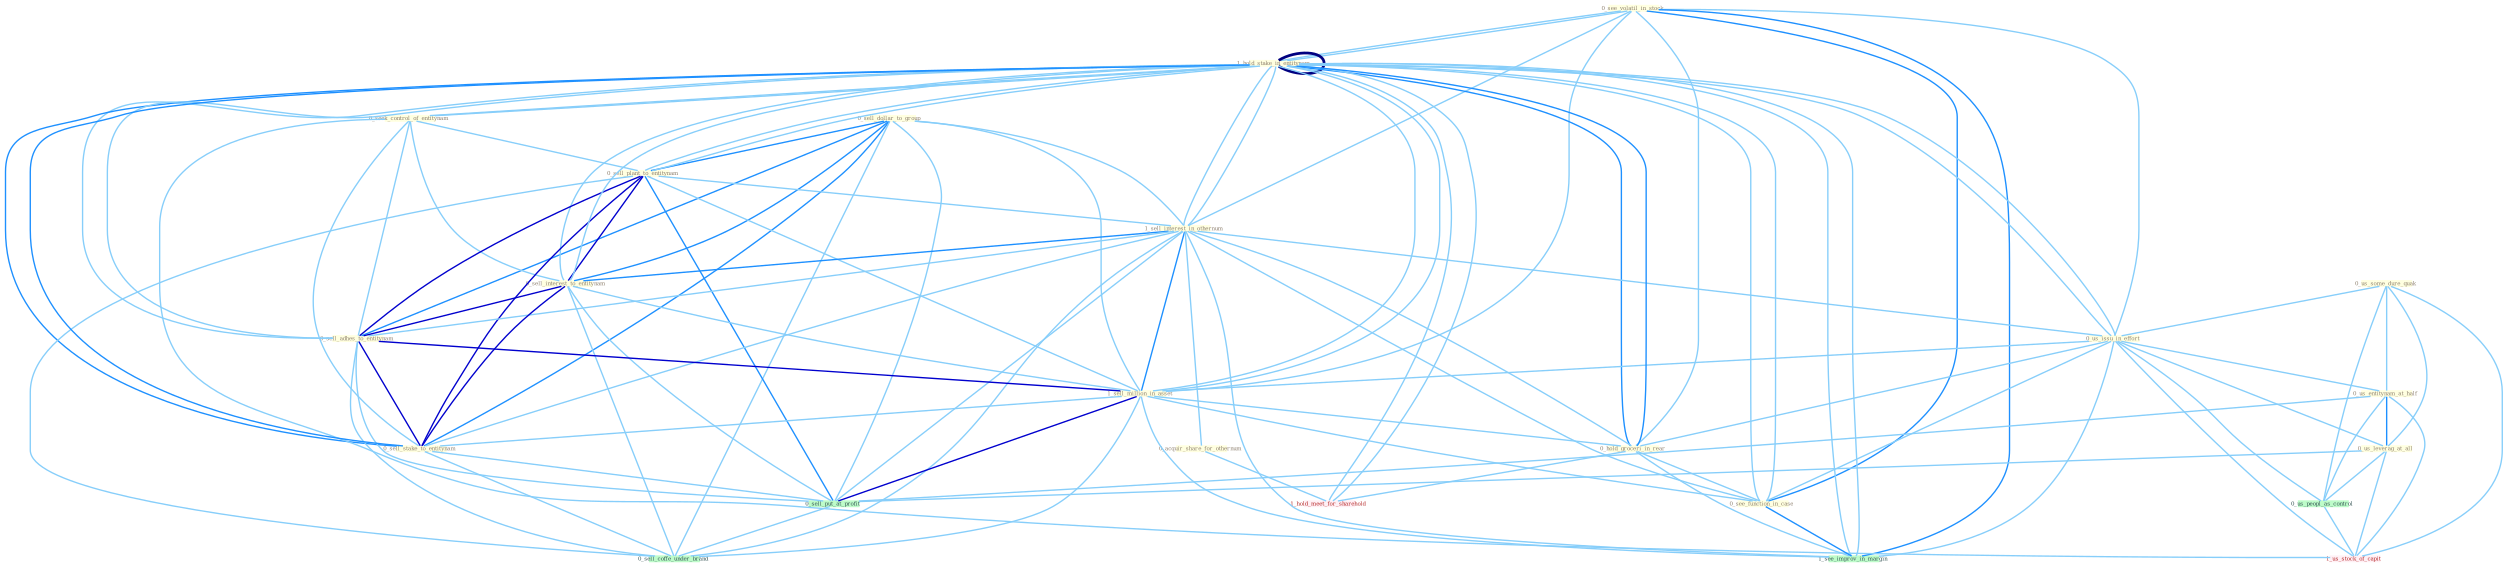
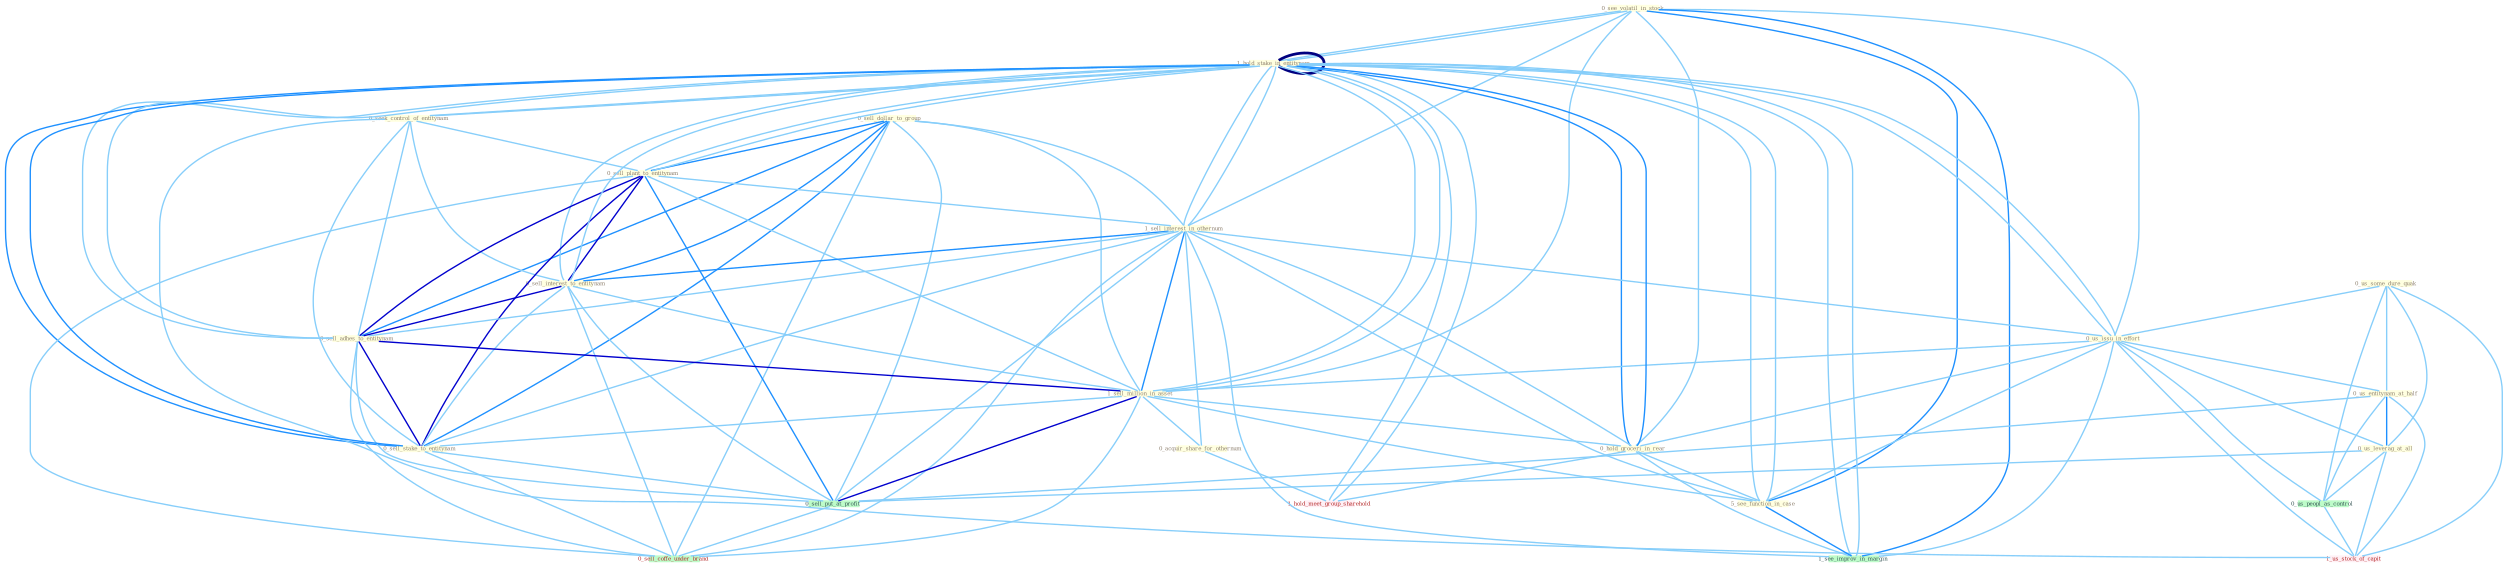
edge "0_sell_interest_to_entitynam" -- "0_sell_stake_to_entitynam": color #0000cd -> #87cefa
node "1_hold_meet_for_sharehold": label "1_hold_meet_for_sharehold" -> "1_hold_meet_group_sharehold"
node "0_see_function_in_case": label "0_see_function_in_case" -> "5_see_function_in_case"
edge "1_sell_million_in_asset" -- "1_see_improv_in_margin": now "1_sell_million_in_asset" -- "0_acquir_share_for_othernum"
node "0_sell_coffe_under_brand": fontcolor #2f4f4f -> #b22222
